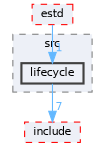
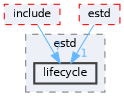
cluster "src": label "src" -> "estd"
edge "lifecycle" -> "include": reversed
